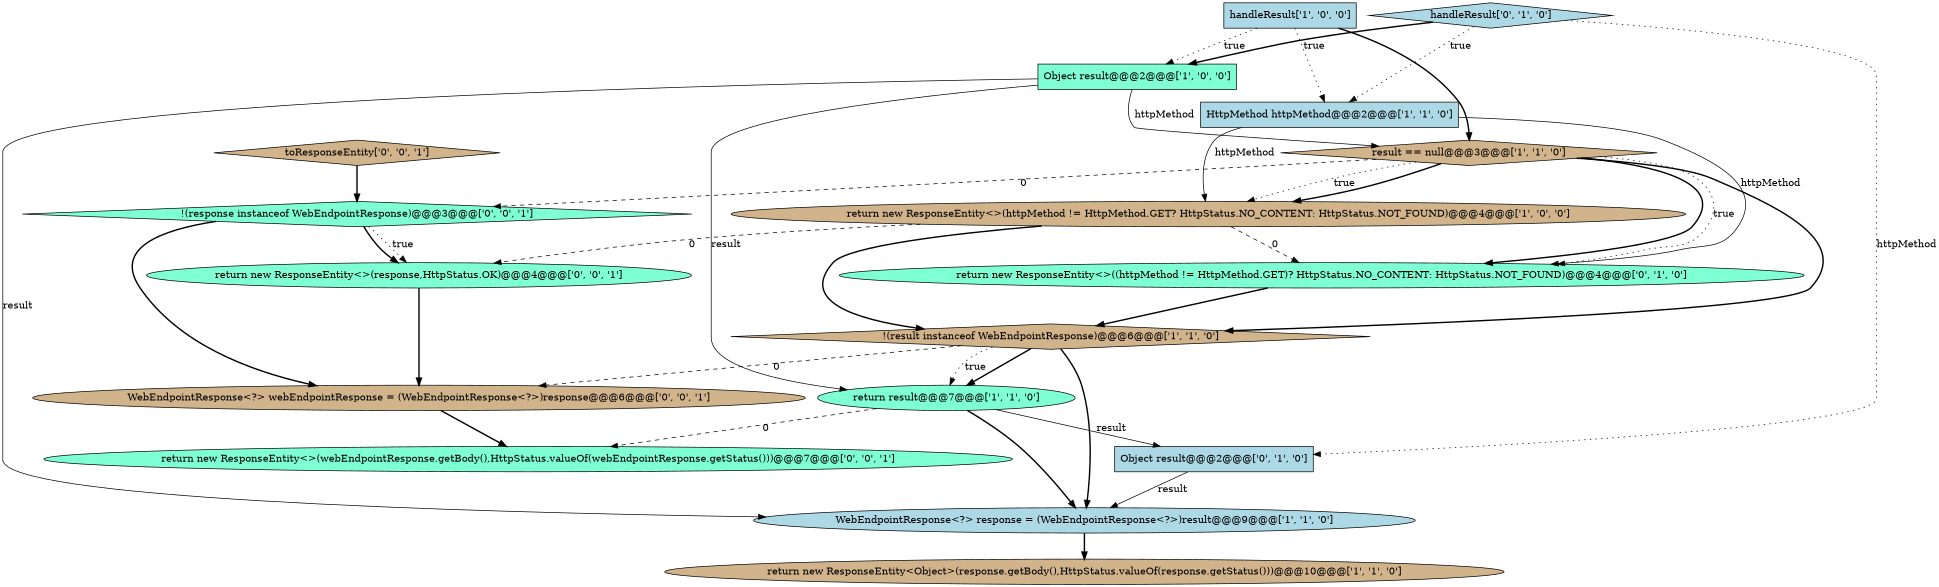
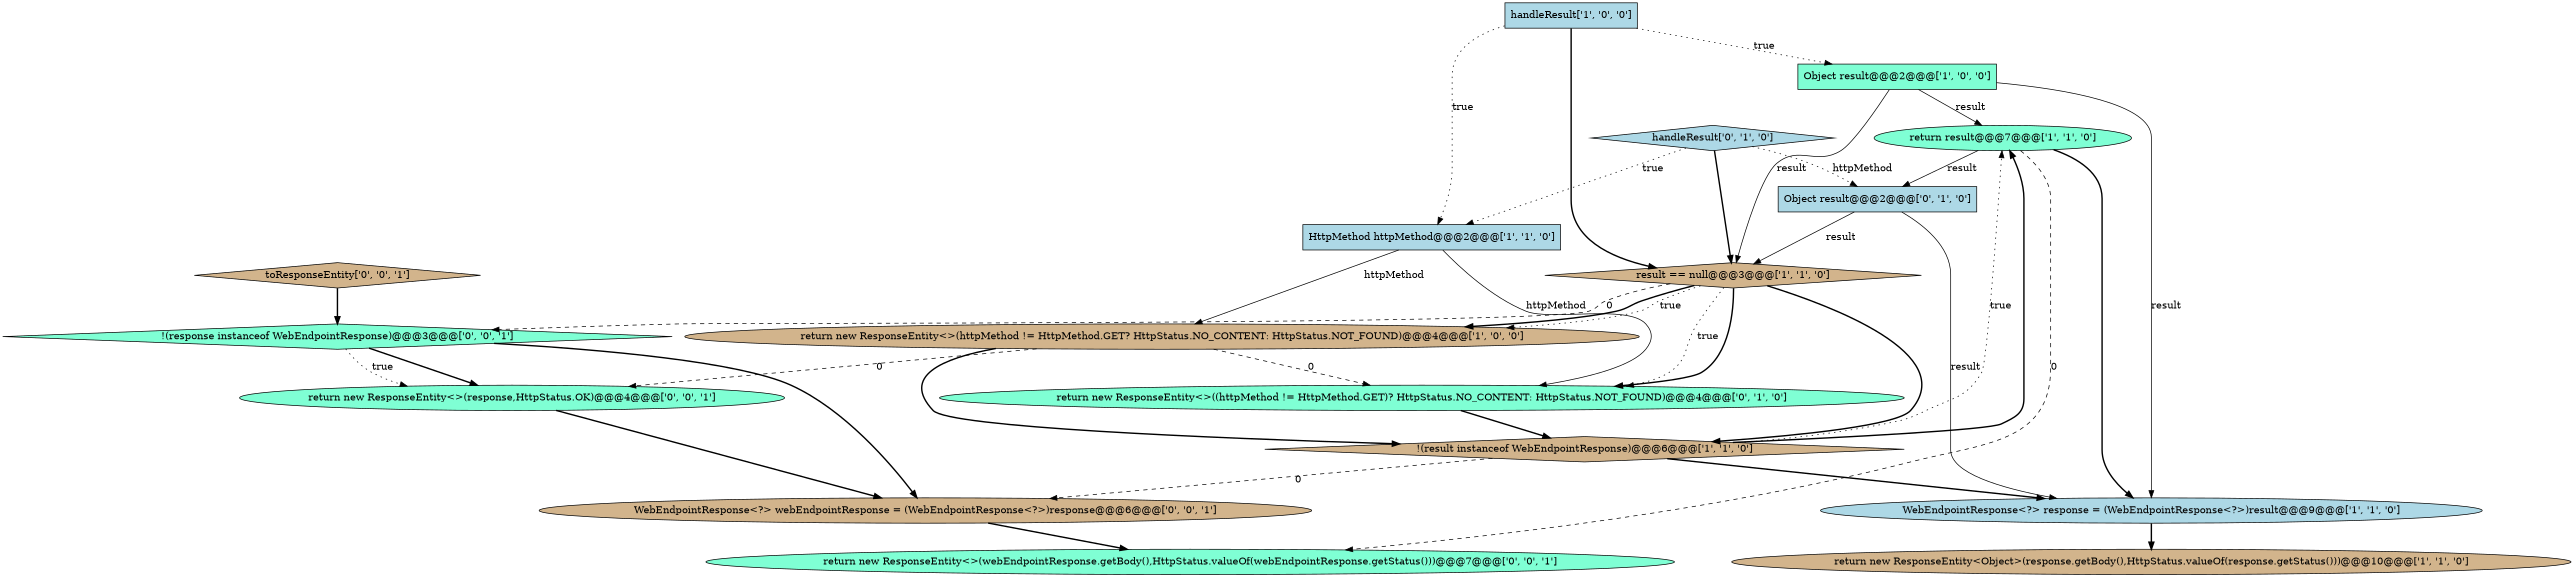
edge "handleResult['0', '1', '0']" -> "Object result@@@2@@@['1', '0', '0']": now "handleResult['0', '1', '0']" -> "result == null@@@3@@@['1', '1', '0']"
edge "Object result@@@2@@@['1', '0', '0']" -> "result == null@@@3@@@['1', '1', '0']": label "httpMethod" -> "result"
edge "Object result@@@2@@@['0', '1', '0']" -> "result == null@@@3@@@['1', '1', '0']": added, label "result"
